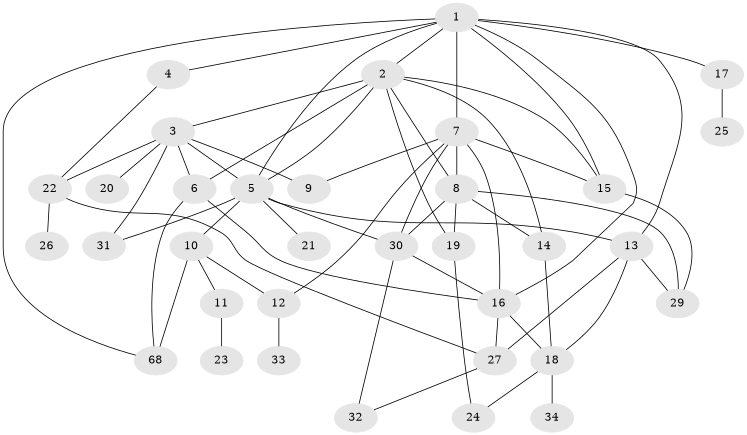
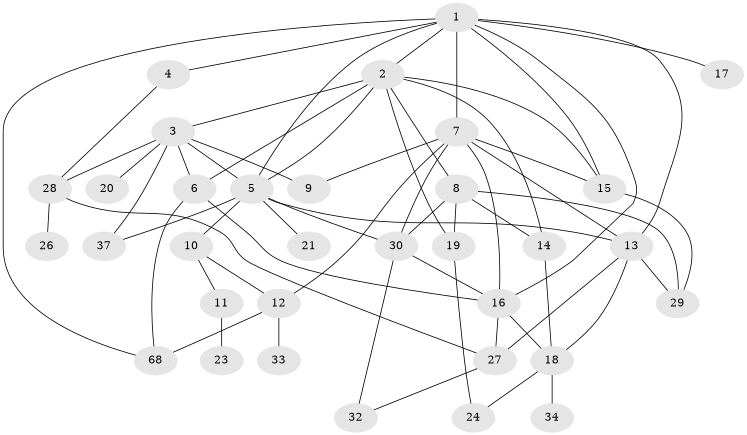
node "25": removed
edge "7" -- "8": now "7" -- "13"
node "22": label "22" -> "28"
node "31": label "31" -> "37"
edge "10" -- "68": now "12" -- "68"
